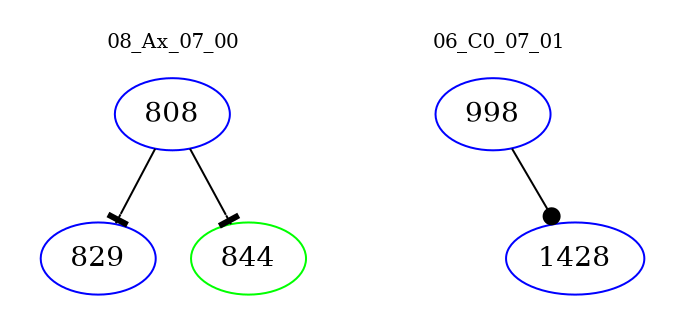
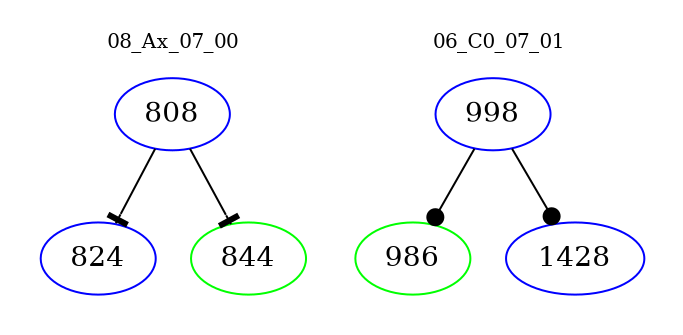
node "829": label "829" -> "824"
node "986": added
